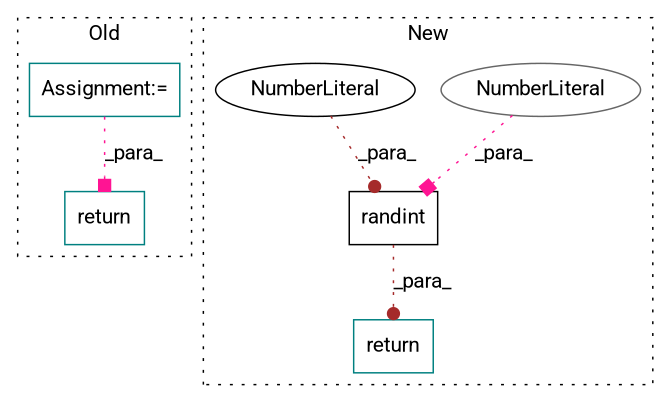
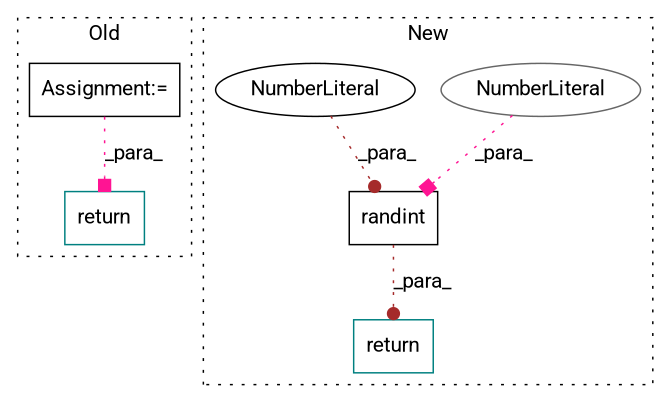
node "Assignment:=": color teal -> black
